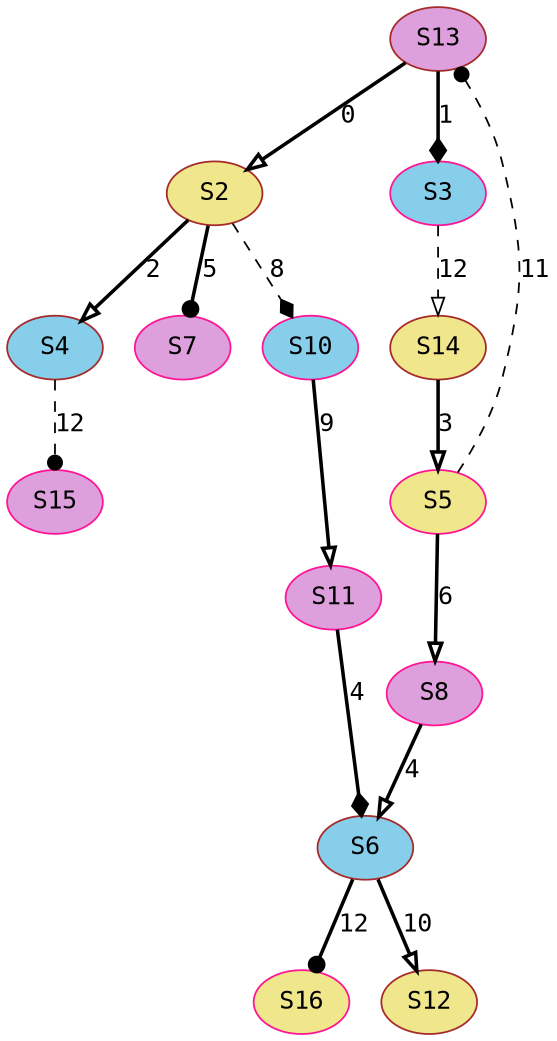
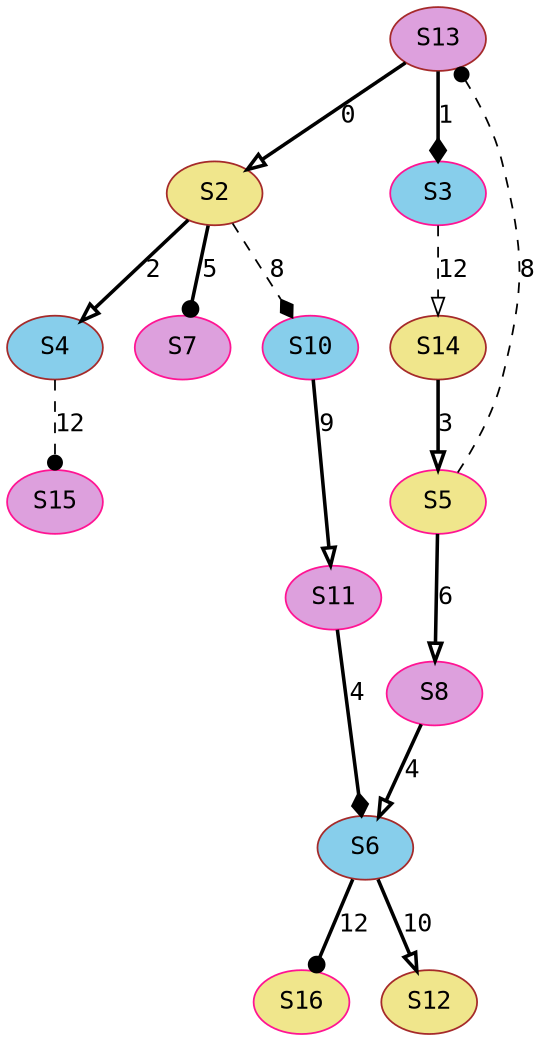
edge "S5" -> "S13": label "11" -> "8"
